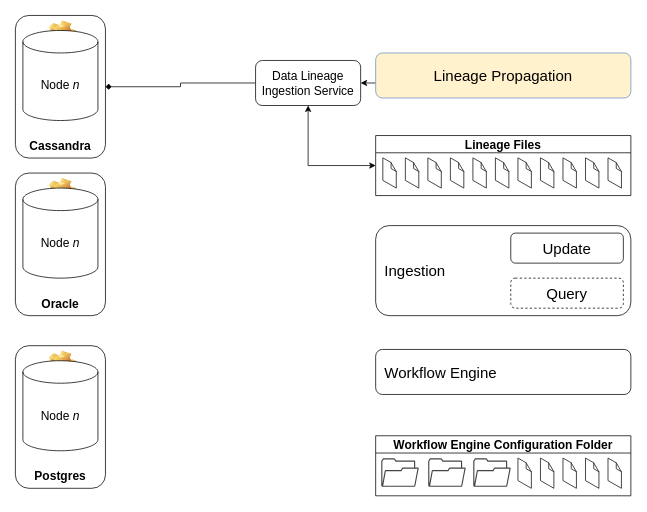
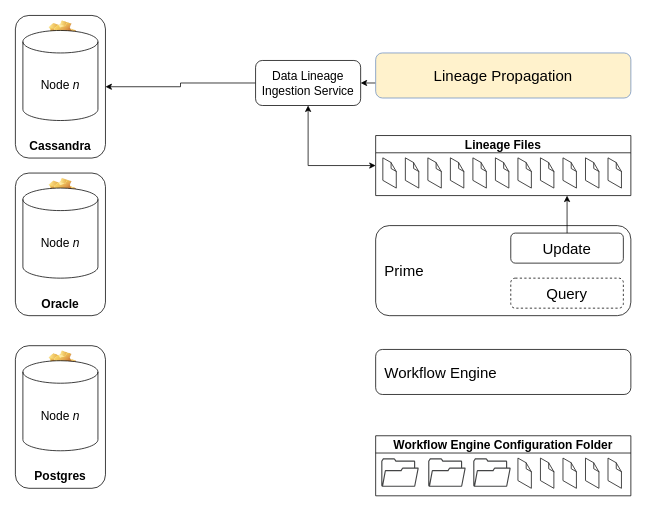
edge "Data Lineage Ingestion Service" -> "Cassandra": arrowhead diamond -> classic
edge "Update" -> "Lineage Files": added
node "Ingestion": label "Ingestion" -> "Prime"
